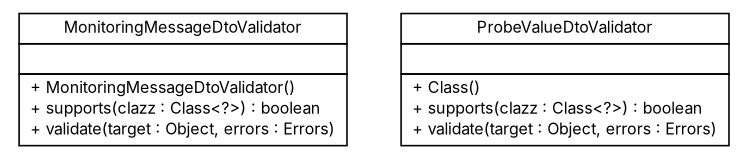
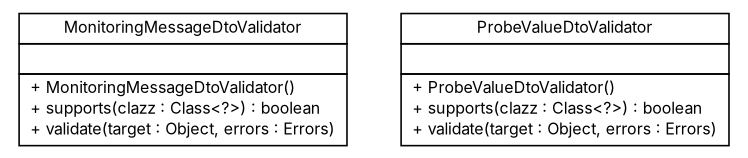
node "ProbeValueDtoValidator": text "+ Class()" -> "+ ProbeValueDtoValidator()"
